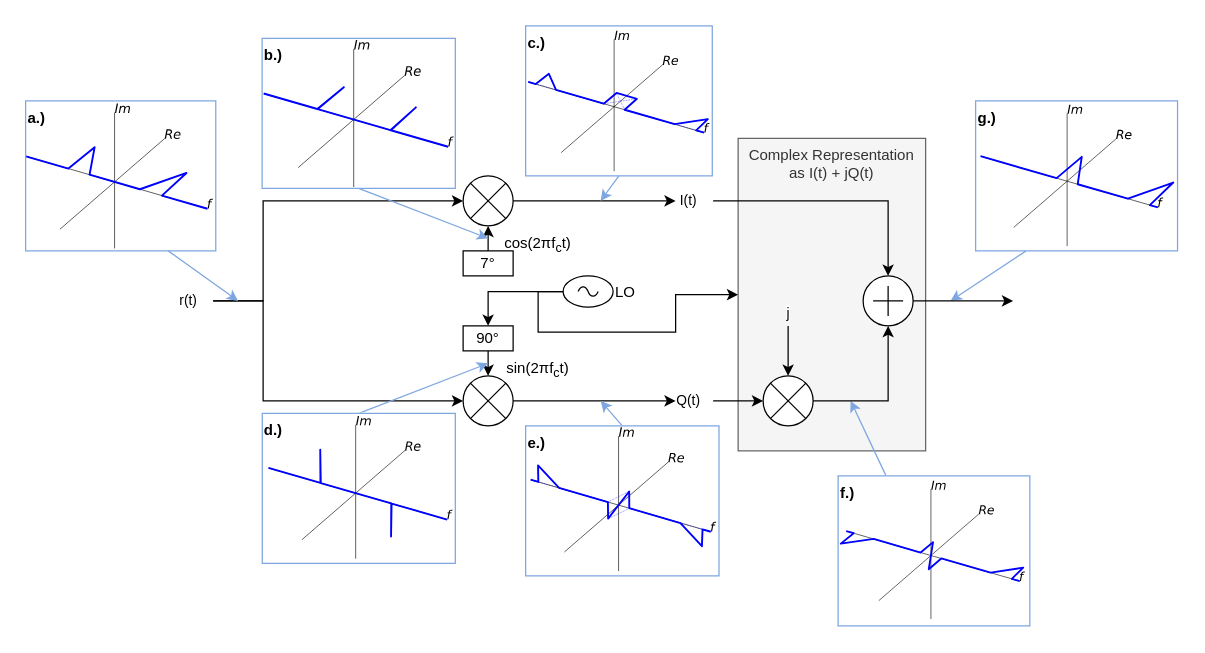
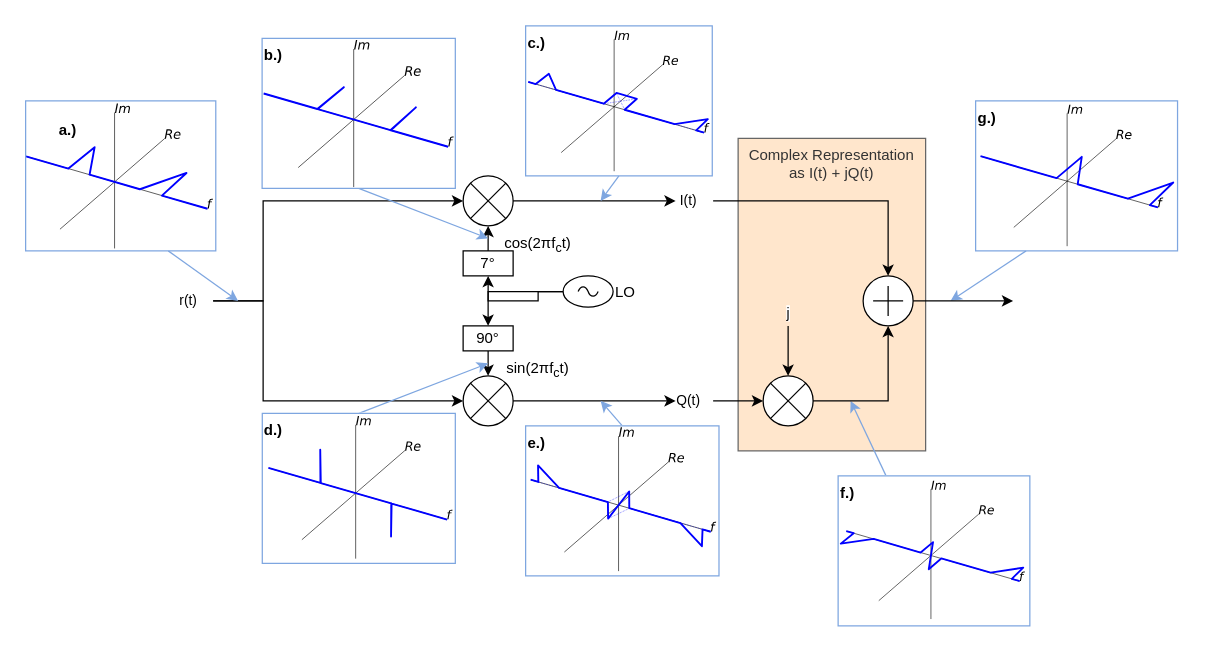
node "a.)": moved (51, 119) -> (82, 132)
node "Complex Representation as I(t) + jQ(t)": fillcolor #f5f5f5 -> #ffe6cc
edge "LO" -> "Complex Representation as I(t) + jQ(t)": now "LO" -> "7°"
